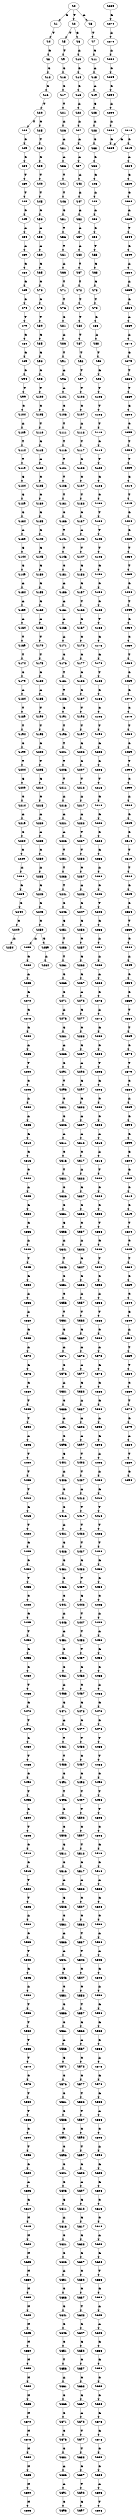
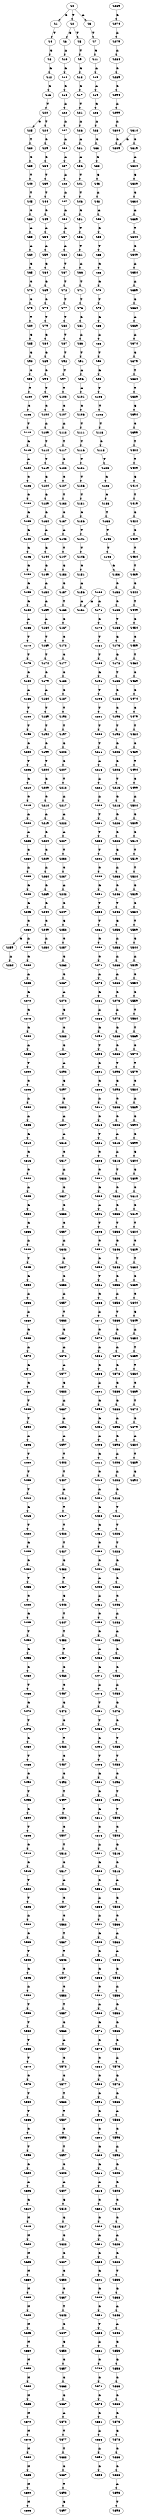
edge "S161" -> "S166": reversed
edge "S222" -> "S227": label "T" -> "A"
node "S666": label "S666" -> "S766"
